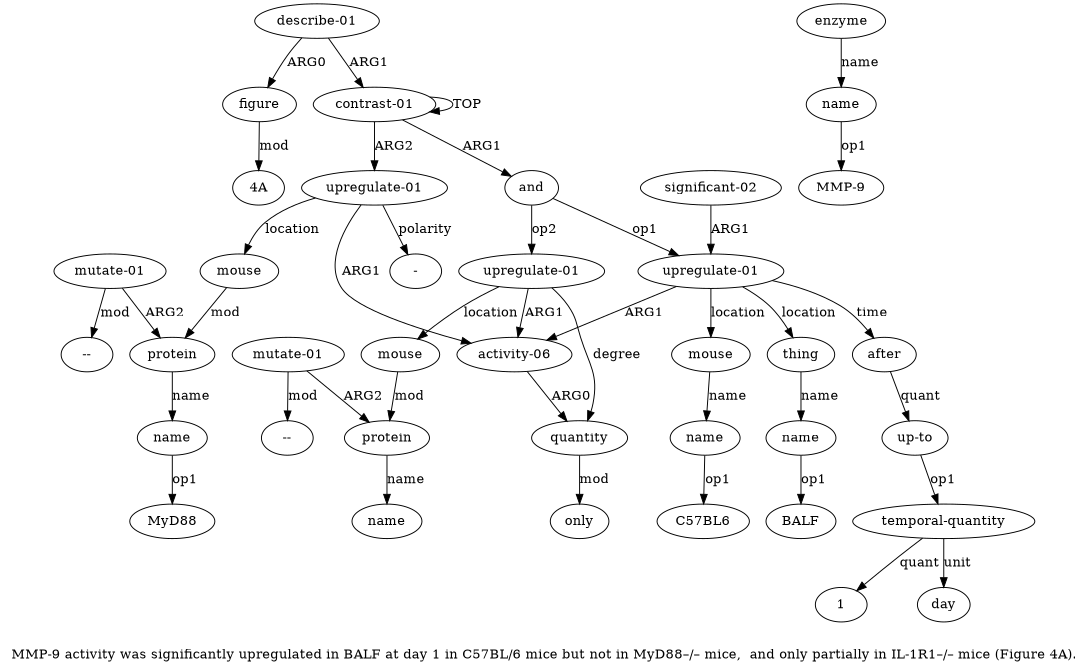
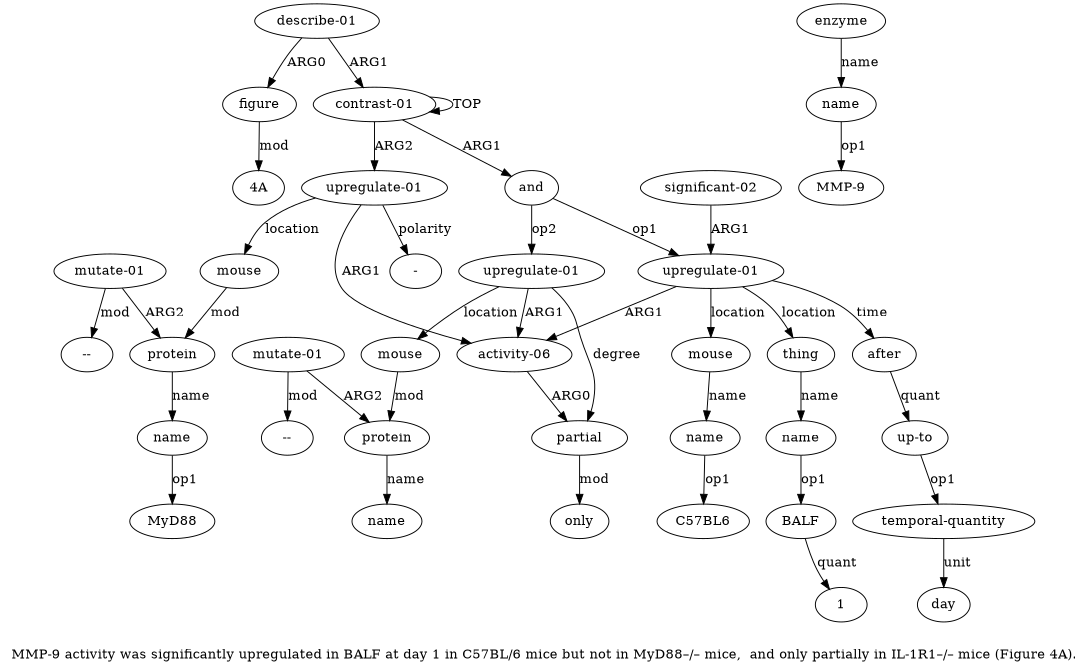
node "quantity": label "quantity" -> "partial"
edge "temporal-quantity" -> "1": now "BALF" -> "1"
